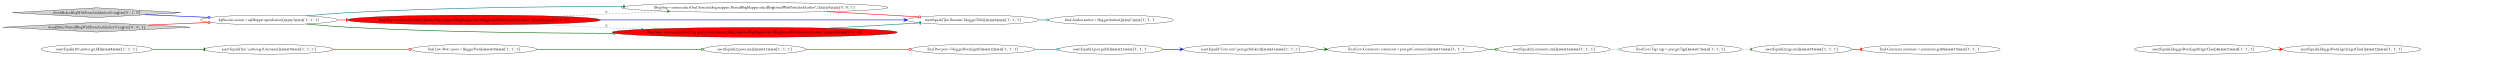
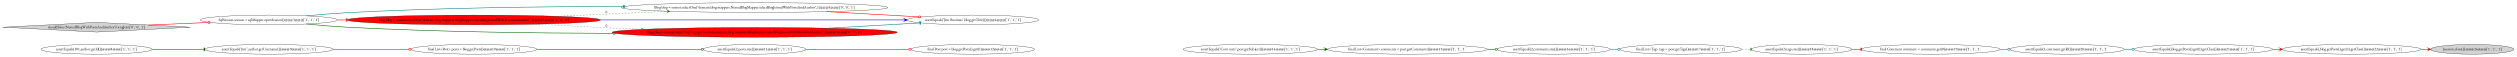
node "shouldSelectBlogWithPostsAndAuthorUsingJoin['0', '1', '0']": removed
node "final Author author = blog.getAuthor()@@@7@@@['1', '1', '1']": removed
node "assertEquals(1,post.getId())@@@13@@@['1', '1', '1']": removed
edge "assertEquals(2,comments.size())@@@16@@@['1', '1', '1']" -> "final List<Tag> tags = post.getTags()@@@17@@@['1', '1', '1']": style dashed -> bold
node "assertEquals(1,comment.getId())@@@20@@@['1', '1', '1']": added
node "{session.close()}@@@24@@@['1', '1', '1']": added
